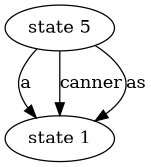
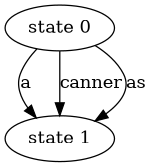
node "state 5": label "state 5" -> "state 0"
